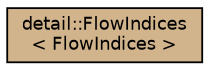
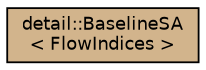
node "detail::FlowIndices < FlowIndices >": label "detail::FlowIndices < FlowIndices >" -> "detail::BaselineSA < FlowIndices >"
